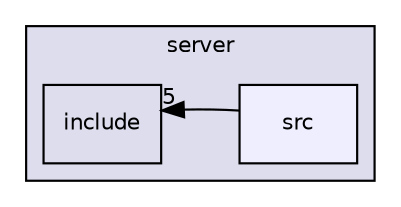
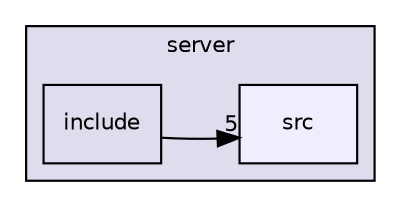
edge "src" -> "include": reversed
